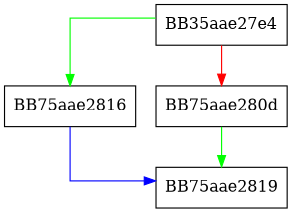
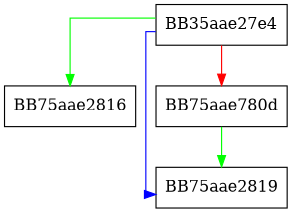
node "BB75aae280d": label "BB75aae280d" -> "BB75aae780d"
edge "BB75aae2816" -> "BB75aae2819": now "BB35aae27e4" -> "BB75aae2819"
